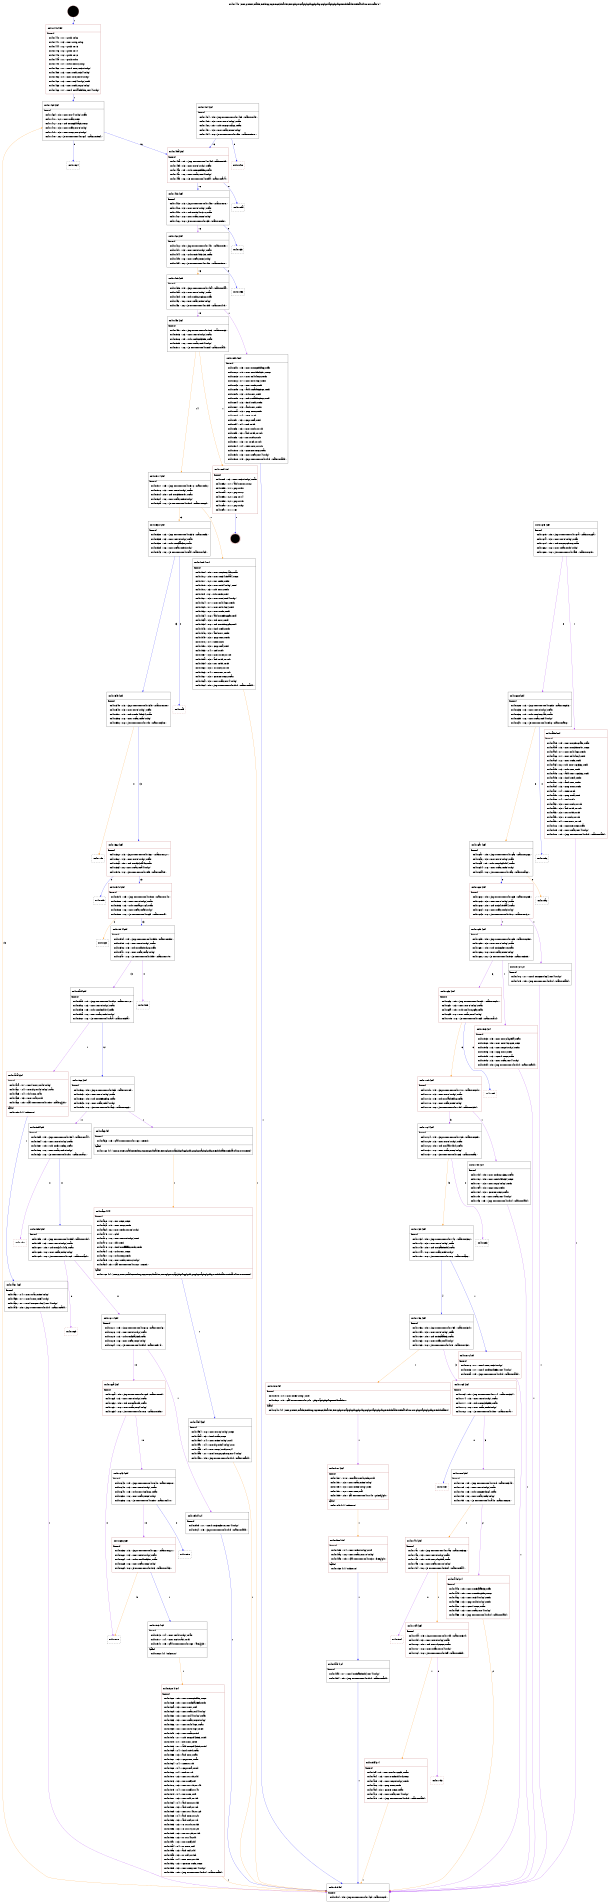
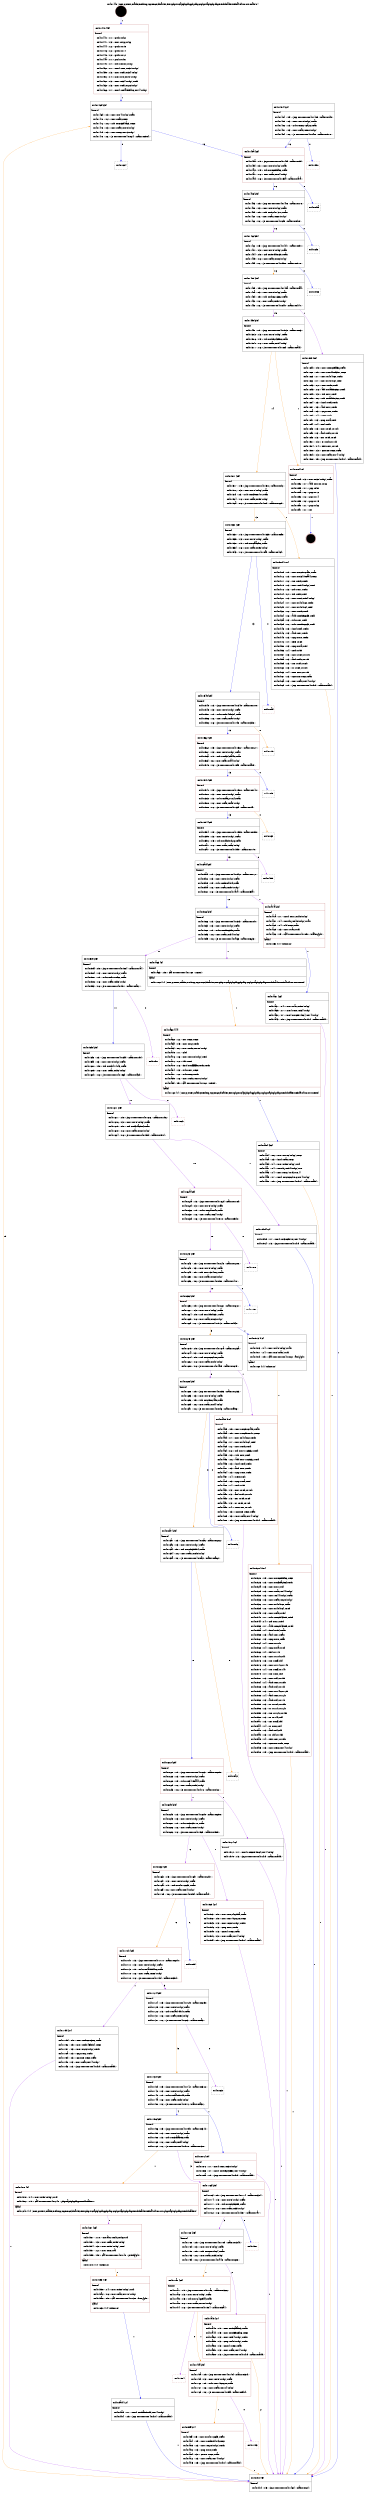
edge "0x40165c [25]" -> "0x401e18": now "0x40165c [25]" -> "0x401675 [25]"
